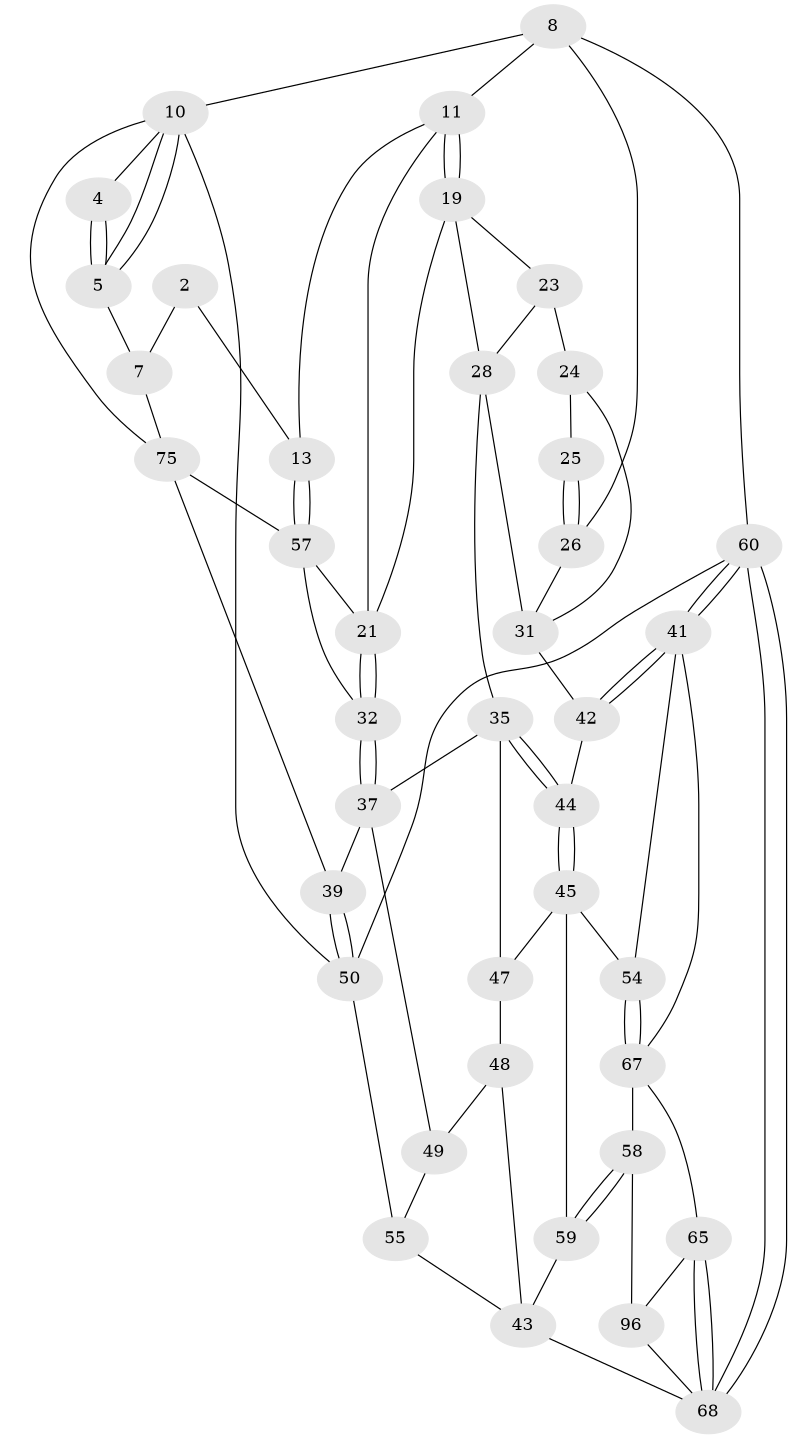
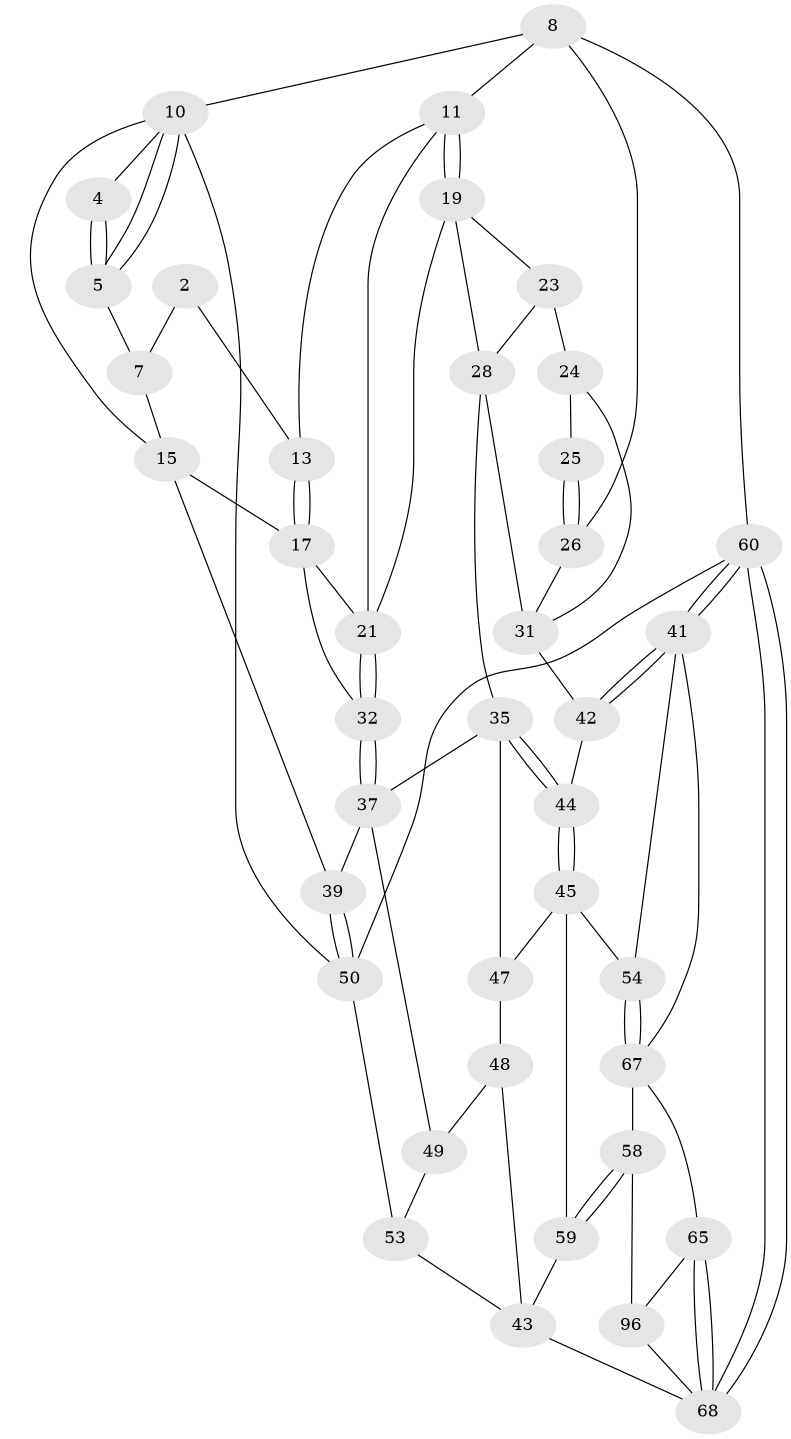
node "75": label "75" -> "15"
node "57": label "57" -> "17"
node "55": label "55" -> "53"
